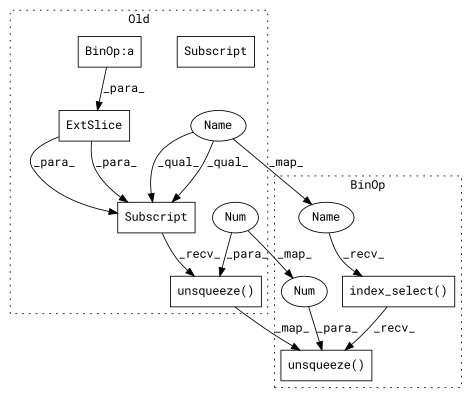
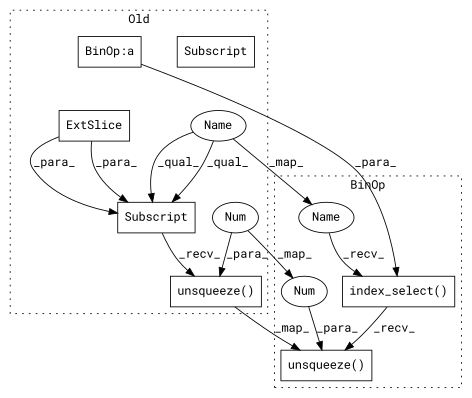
edge "BinOp:a" -> "ExtSlice": now "BinOp:a" -> "index_select()"
